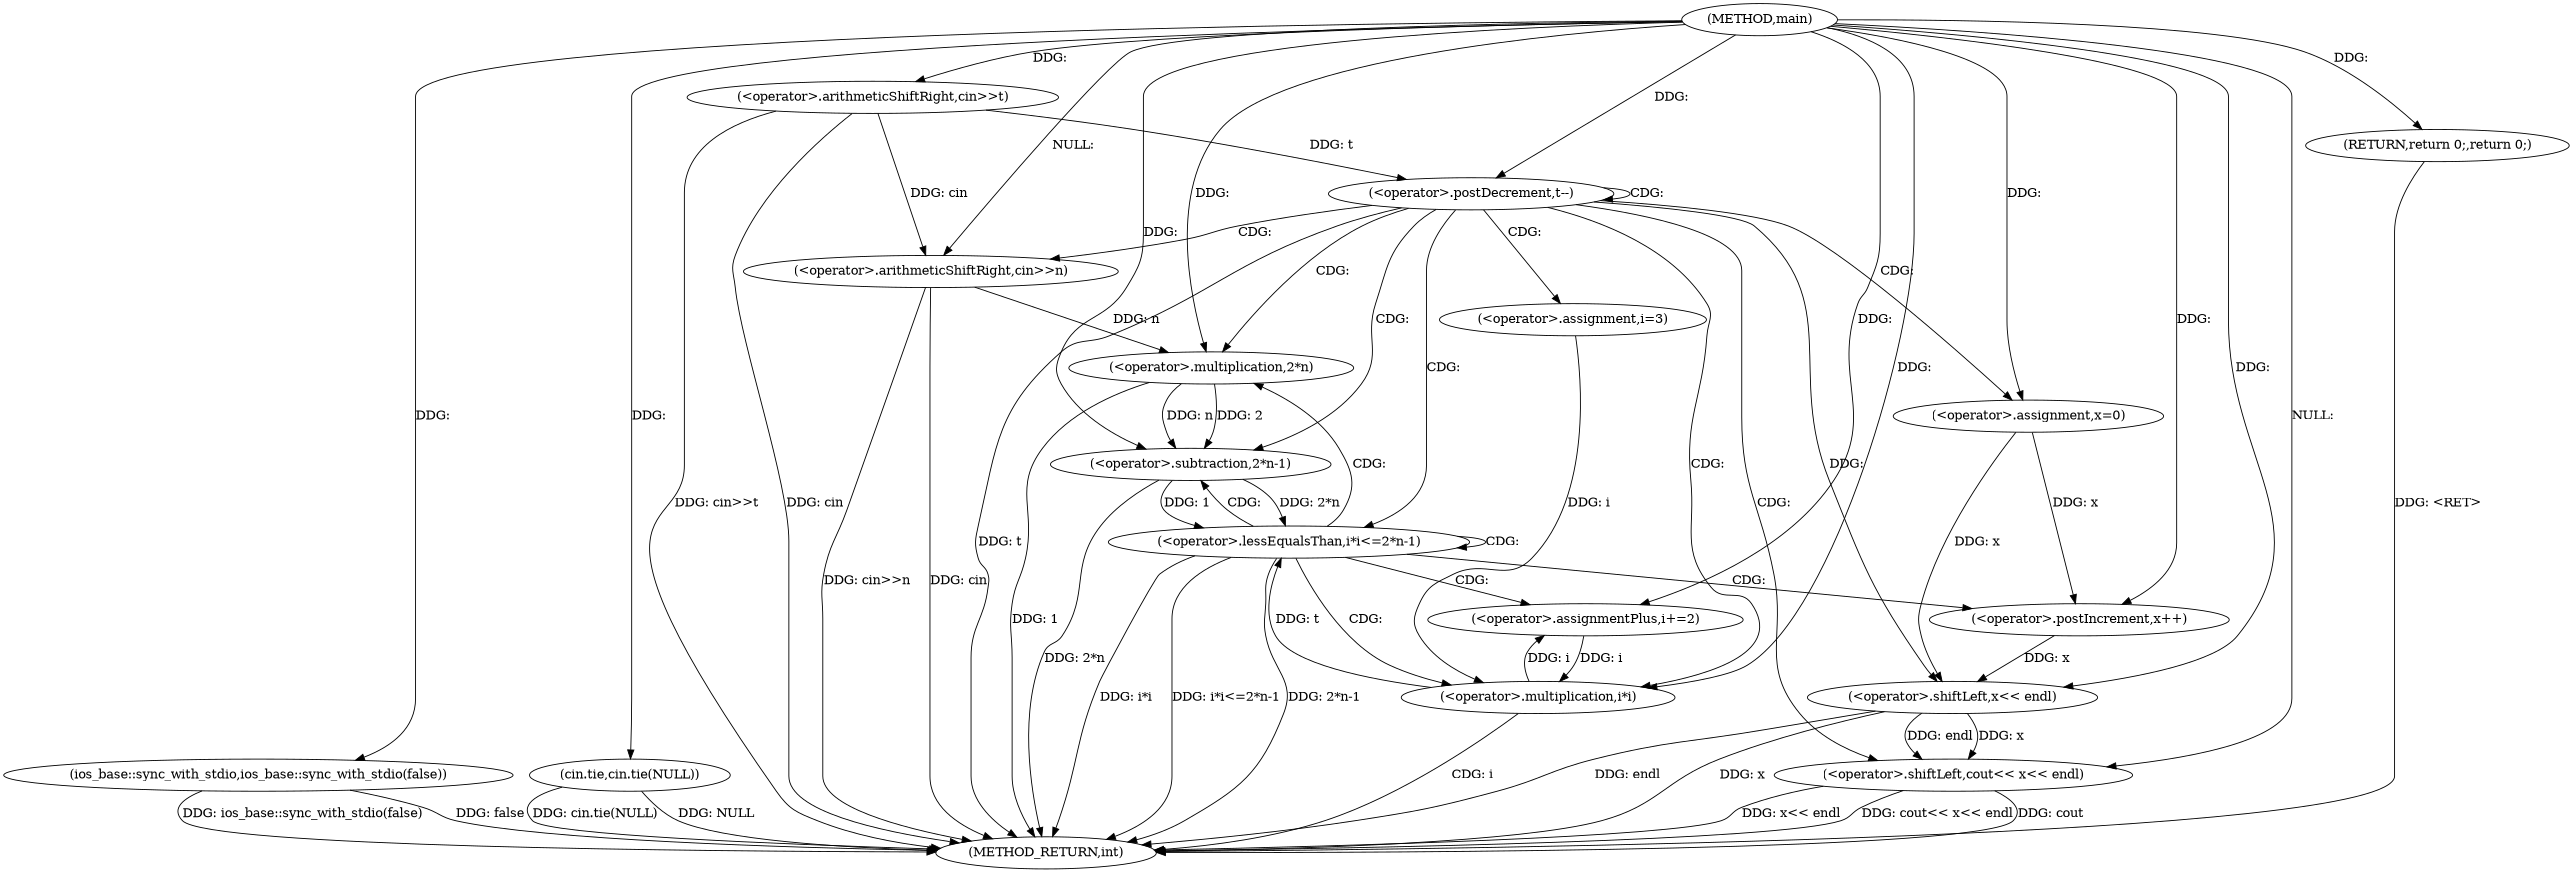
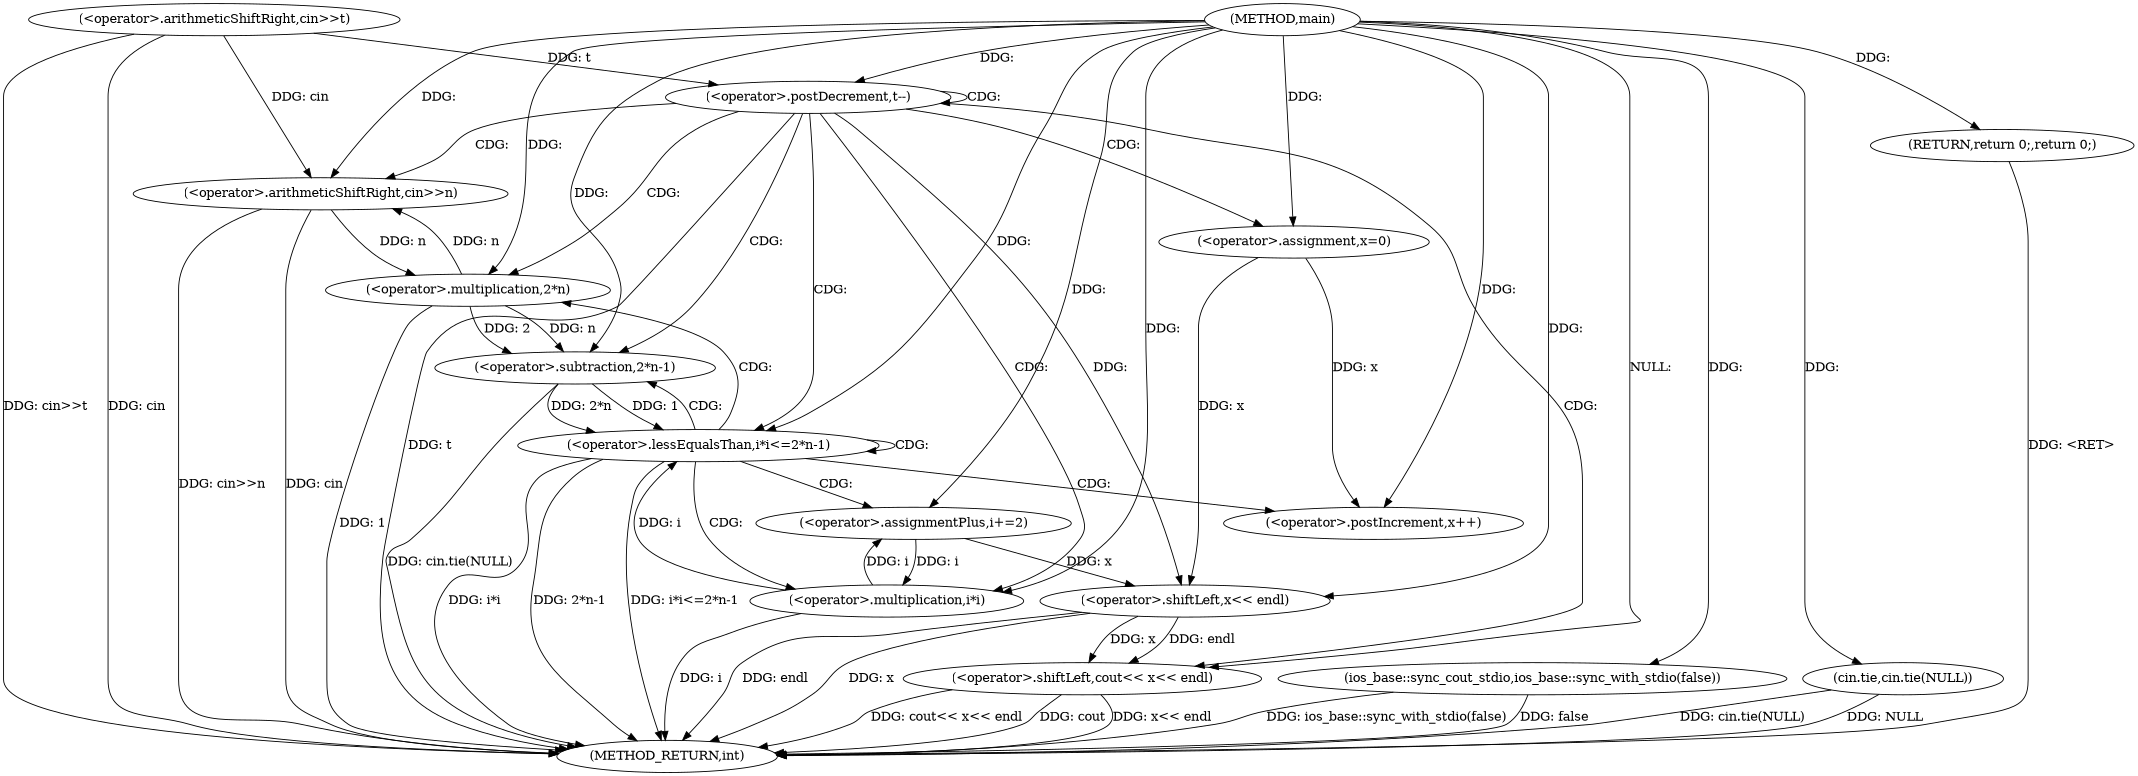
edge "(METHOD,main)" -> "(<operator>.arithmeticShiftRight,cin>>t)": now "(METHOD,main)" -> "(<operator>.lessEqualsThan,i*i<=2*n-1)"
edge "(METHOD,main)" -> "(<operator>.arithmeticShiftRight,cin>>n)": label "NULL: " -> "DDG: "
edge "(<operator>.multiplication,2*n)" -> "(<operator>.arithmeticShiftRight,cin>>n)": added, label "DDG: n"
node "(<operator>.assignment,i=3)": removed
edge "(<operator>.multiplication,i*i)" -> "(<operator>.lessEqualsThan,i*i<=2*n-1)": label "DDG: t" -> "DDG: i"
edge "(<operator>.postIncrement,x++)" -> "(<operator>.shiftLeft,x<< endl)": now "(<operator>.assignmentPlus,i+=2)" -> "(<operator>.shiftLeft,x<< endl)"
edge "(<operator>.subtraction,2*n-1)" -> "(METHOD_RETURN,int)": label "DDG: 2*n" -> "DDG: cin.tie(NULL)"
node "(ios_base::sync_with_stdio,ios_base::sync_with_stdio(false))": label "(ios_base::sync_with_stdio,ios_base::sync_with_stdio(false))" -> "(ios_base::sync_cout_stdio,ios_base::sync_with_stdio(false))"
edge "(<operator>.multiplication,i*i)" -> "(METHOD_RETURN,int)": label "CDG: i" -> "DDG: i"
